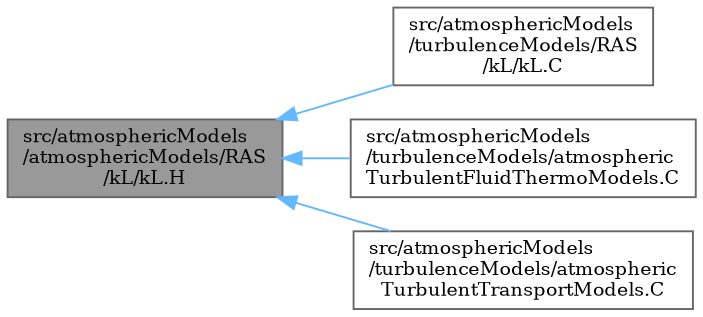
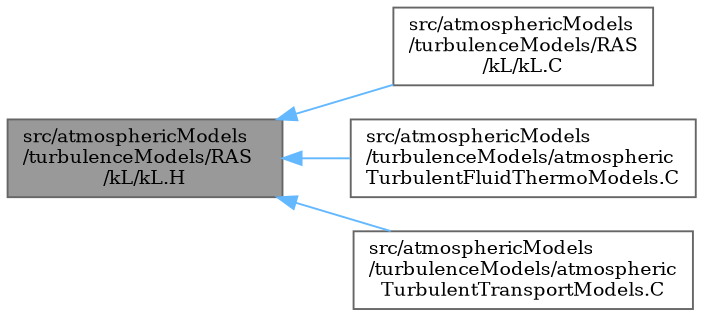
node "src/atmosphericModels /atmosphericModels/RAS /kL/kL.H": label "src/atmosphericModels /atmosphericModels/RAS /kL/kL.H" -> "src/atmosphericModels /turbulenceModels/RAS /kL/kL.H"
